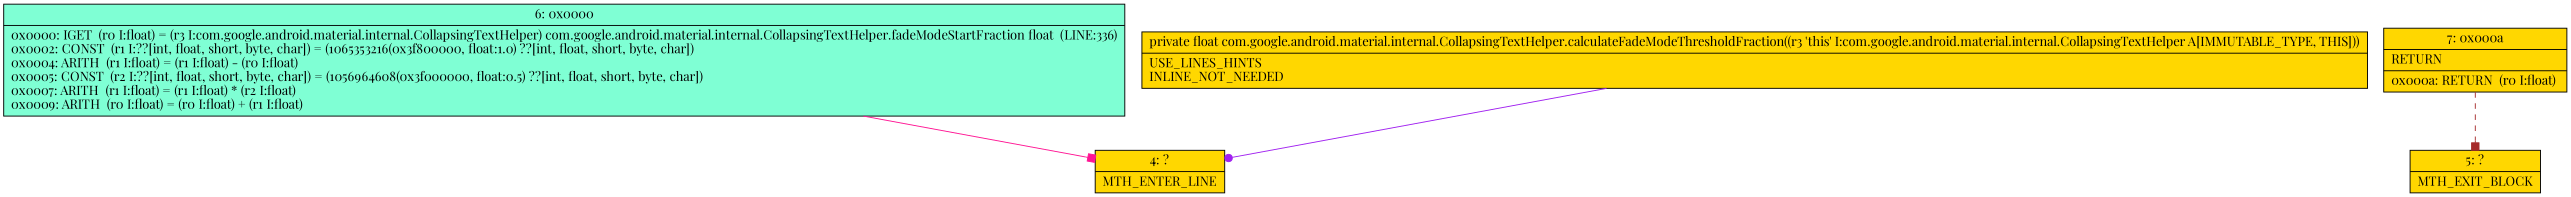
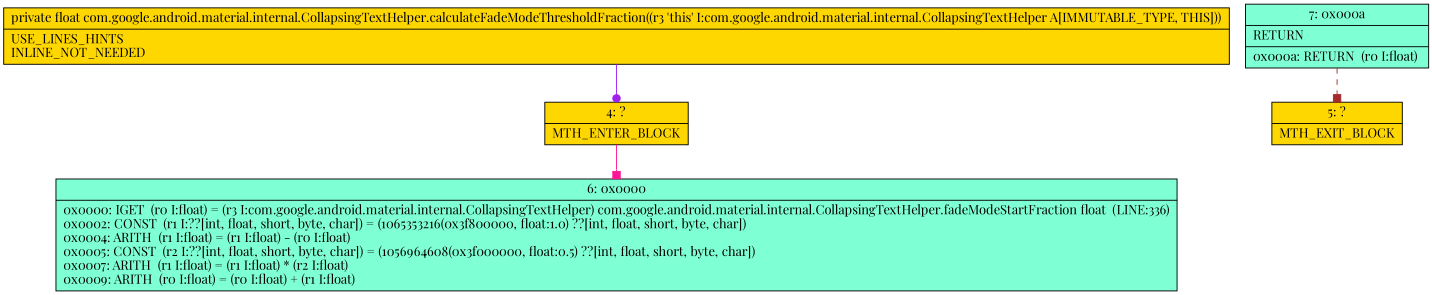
node "7: 0x000a": fillcolor gold -> aquamarine
edge "6: 0x0000" -> "4: ?": reversed
node "4: ?": text "MTH_ENTER_LINE" -> "MTH_ENTER_BLOCK"
